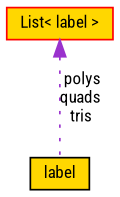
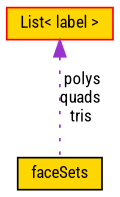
node "label": label "label" -> "faceSets"
